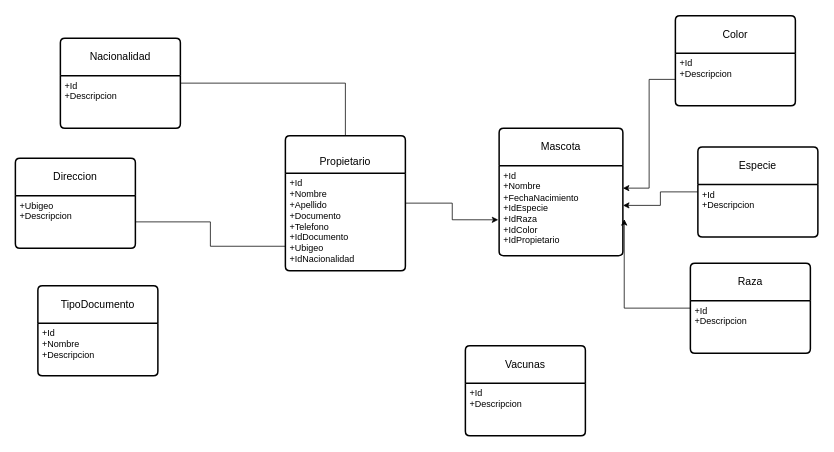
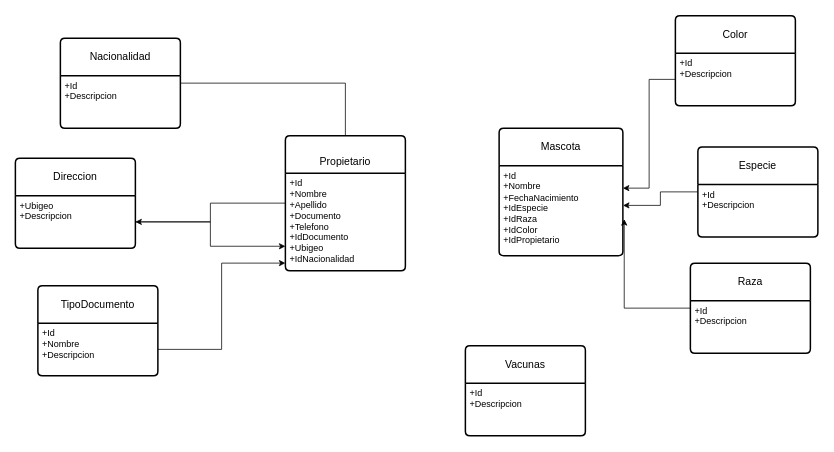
edge "Propietario" -> "+Id +Nombre +FechaNacimiento +IdEspecie +IdRaza +IdColor +IdPropietario": now "Propietario" -> "+Ubigeo +Descripcion"
edge "+Ubigeo +Descripcion" -- "+Id +Nombre +Apellido +Documento +Telefono +IdDocumento +Ubigeo +IdNacionalidad": arrowhead none -> classic
edge "+Id +Nombre +Descripcion" -> "+Id +Nombre +Apellido +Documento +Telefono +IdDocumento +Ubigeo +IdNacionalidad": added
